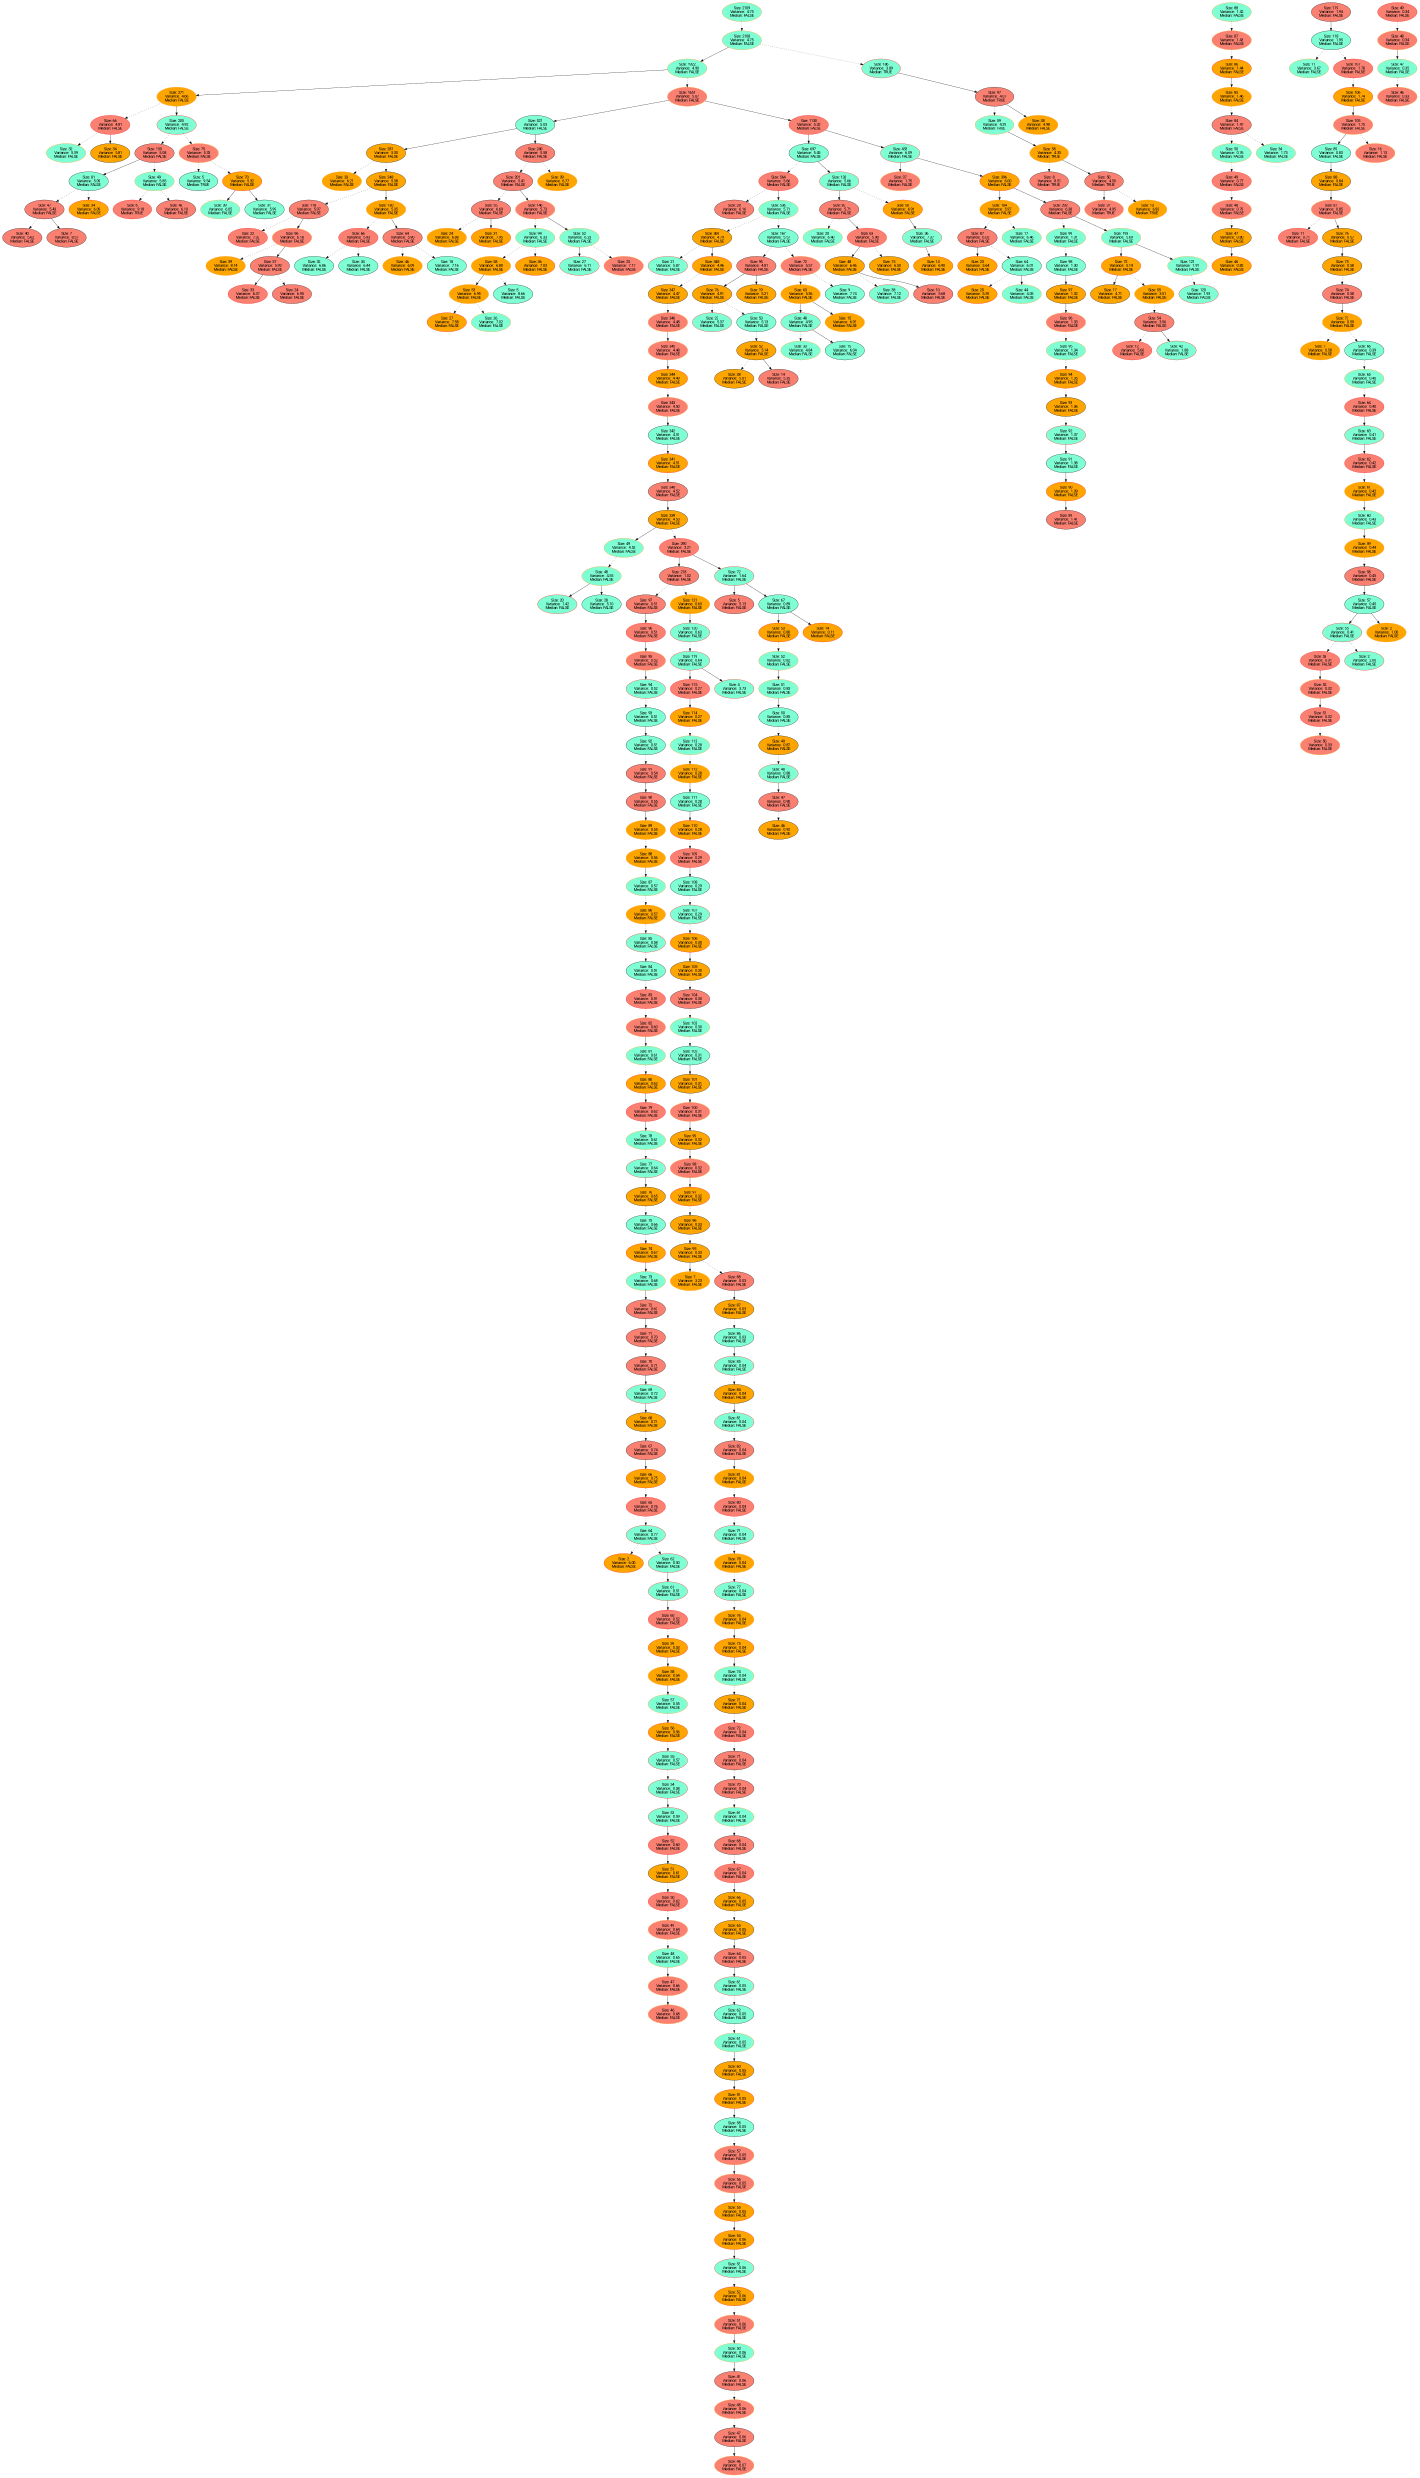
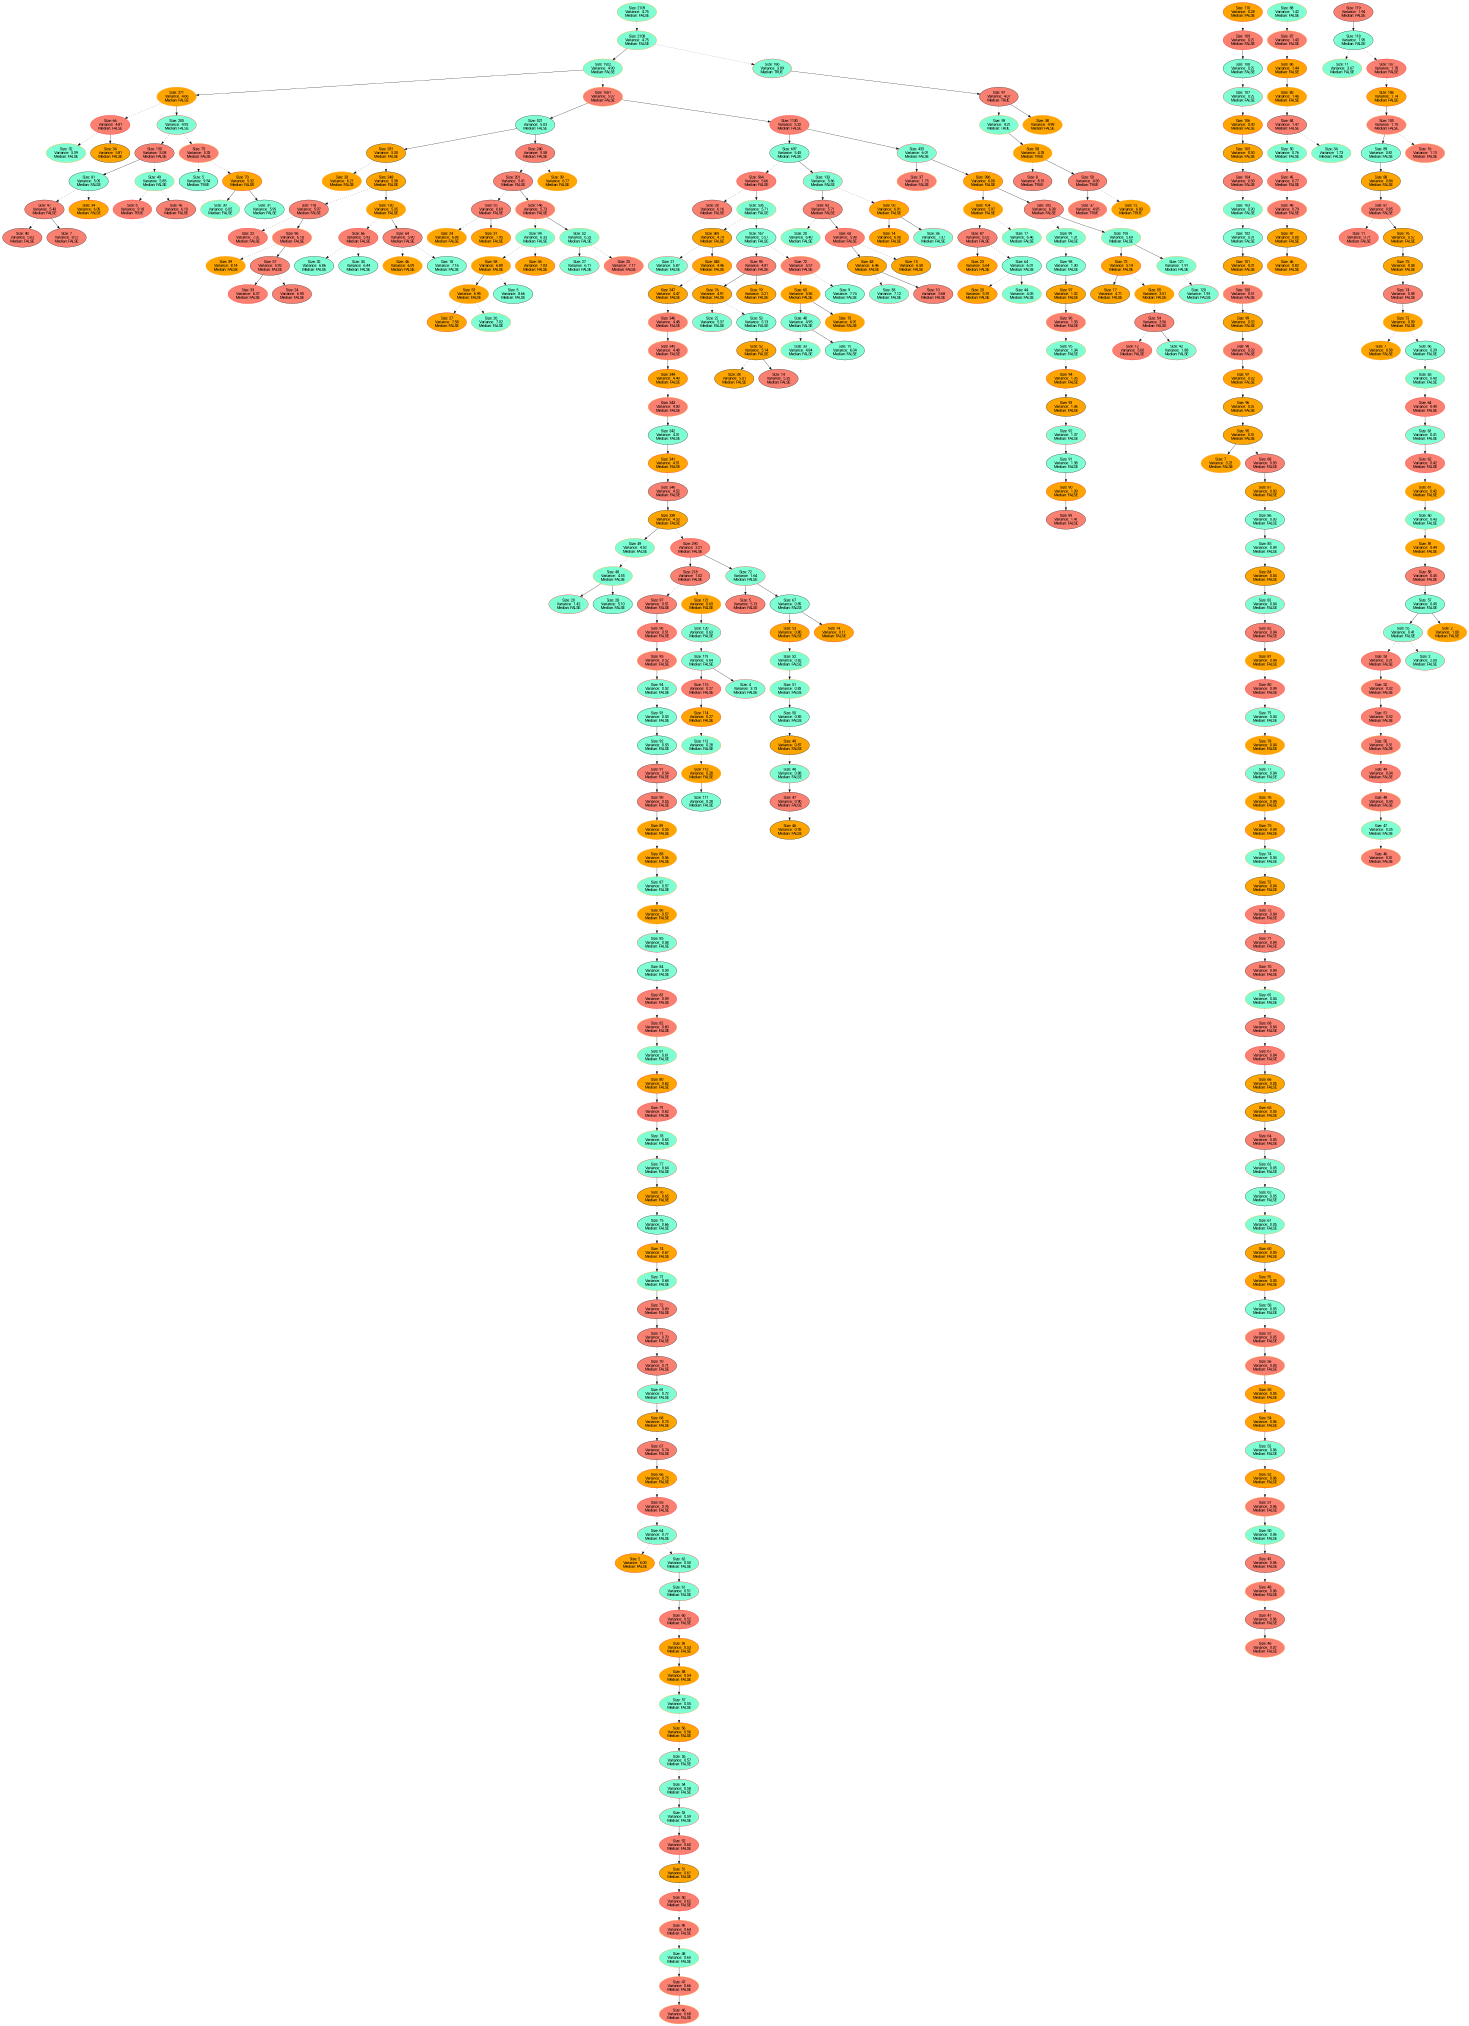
edge "Size: 36 Variance:  7.37 Median: FALSE" -> "Size: 14 Variance:  6.90 Median: FALSE": now "Size: 50 Variance:  6.91 Median: FALSE" -> "Size: 14 Variance:  6.90 Median: FALSE"
edge "Size: 50 Variance:  0.33 Median: FALSE" -> "Size: 49 Variance:  0.34 Median: FALSE": added
edge "Size: 111 Variance:  0.28 Median: FALSE" -> "Size: 110 Variance:  0.28 Median: FALSE": removed
